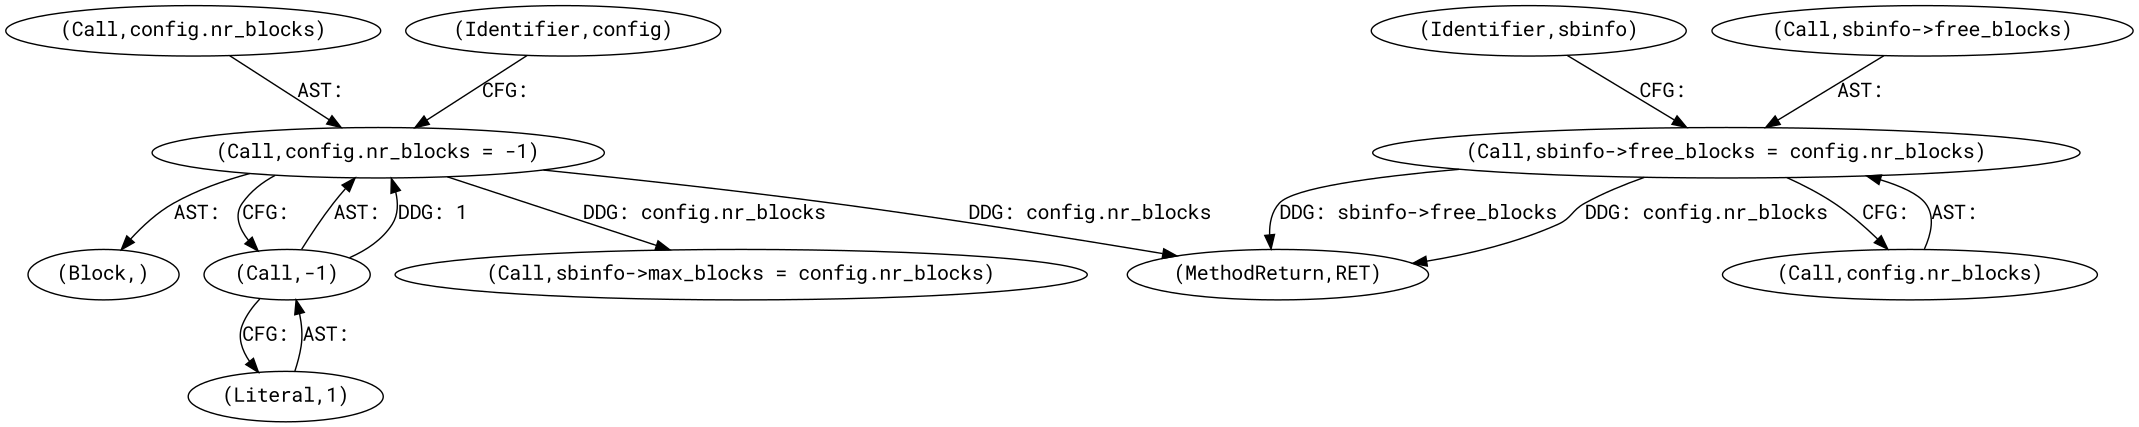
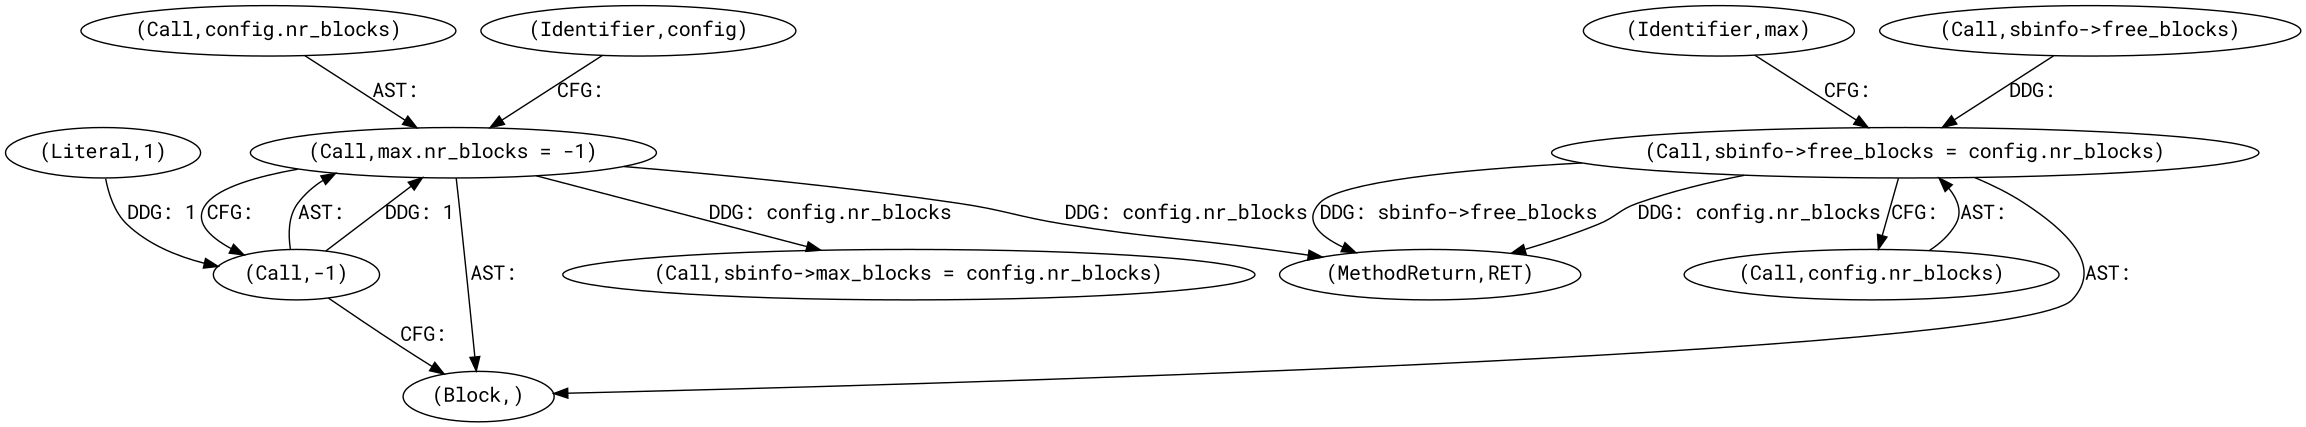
node "(Identifier,sbinfo)": label "(Identifier,sbinfo)" -> "(Identifier,max)"
edge "(Call,sbinfo->free_blocks)" -> "(Call,sbinfo->free_blocks = config.nr_blocks)": label "AST: " -> "DDG: "
node "(Call,config.nr_blocks = -1)": label "(Call,config.nr_blocks = -1)" -> "(Call,max.nr_blocks = -1)"
edge "(Call,-1)" -> "(Literal,1)": now "(Call,-1)" -> "(Block,)"
edge "(Literal,1)" -> "(Call,-1)": label "AST: " -> "DDG: 1"
edge "(Call,sbinfo->free_blocks = config.nr_blocks)" -> "(Block,)": added, label "AST:"
